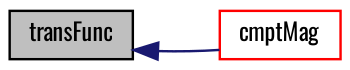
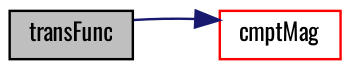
edge "cmptMag" -> "transFunc": reversed
